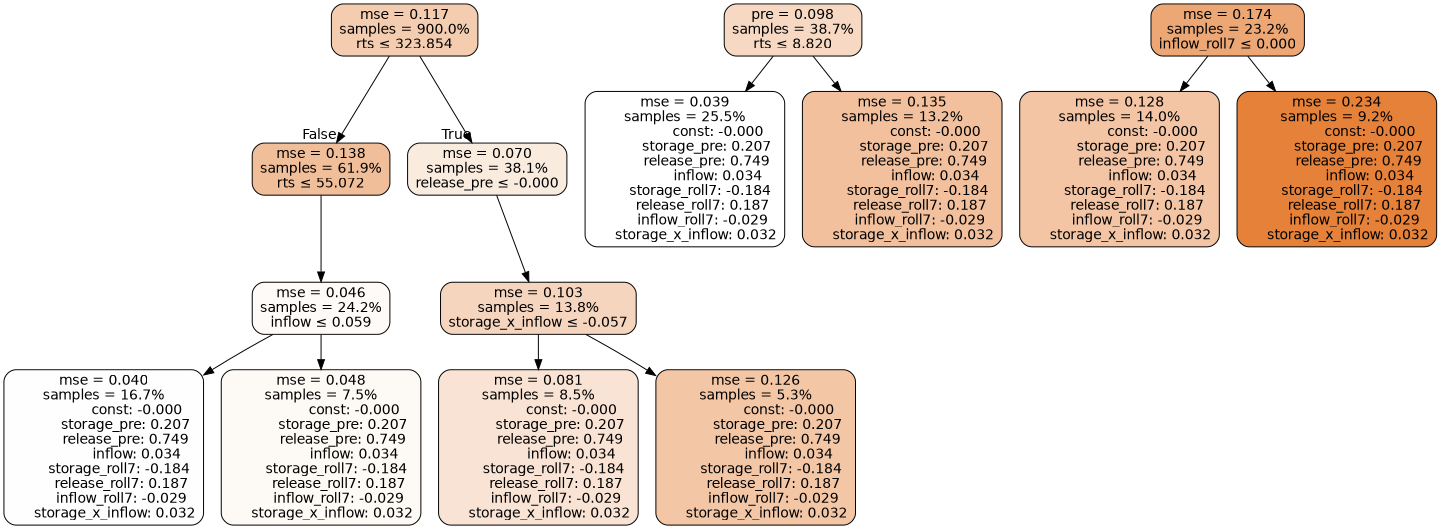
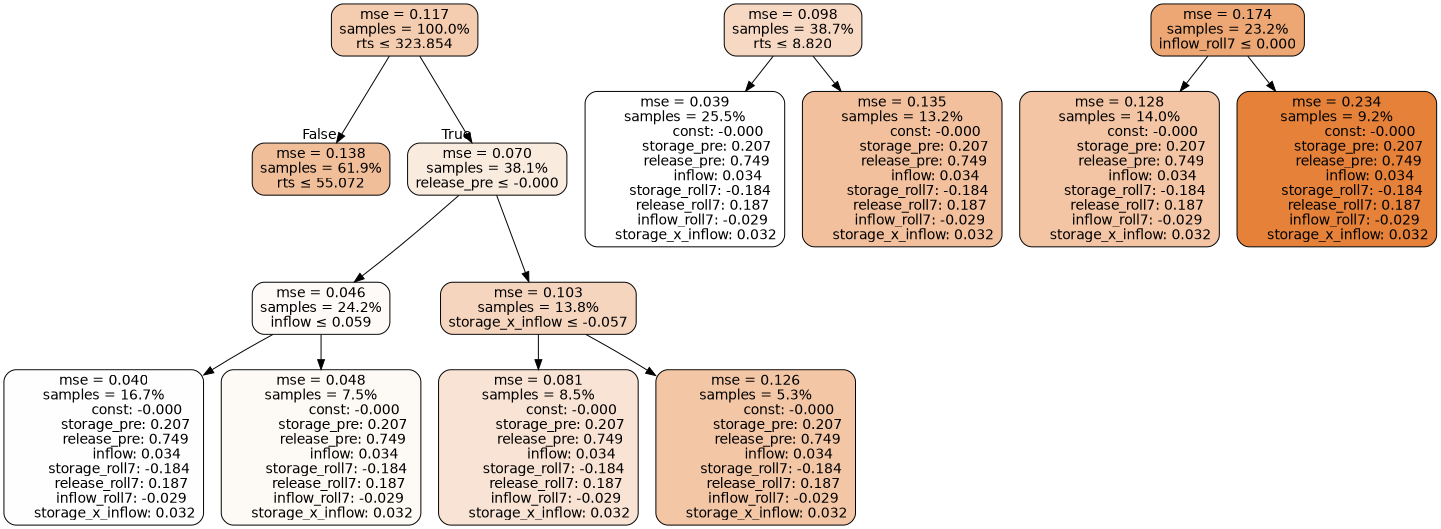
node "mse = 0.117 samples = 900.0% rts ≤ 323.854": label "mse = 0.117 samples = 900.0% rts ≤ 323.854" -> "mse = 0.117 samples = 100.0% rts ≤ 323.854"
node "pre = 0.098 samples = 38.7% rts ≤ 8.820": label "pre = 0.098 samples = 38.7% rts ≤ 8.820" -> "mse = 0.098 samples = 38.7% rts ≤ 8.820"
edge "mse = 0.138 samples = 61.9% rts ≤ 55.072" -> "mse = 0.046 samples = 24.2% inflow ≤ 0.059": now "mse = 0.070 samples = 38.1% release_pre ≤ -0.000" -> "mse = 0.046 samples = 24.2% inflow ≤ 0.059"
